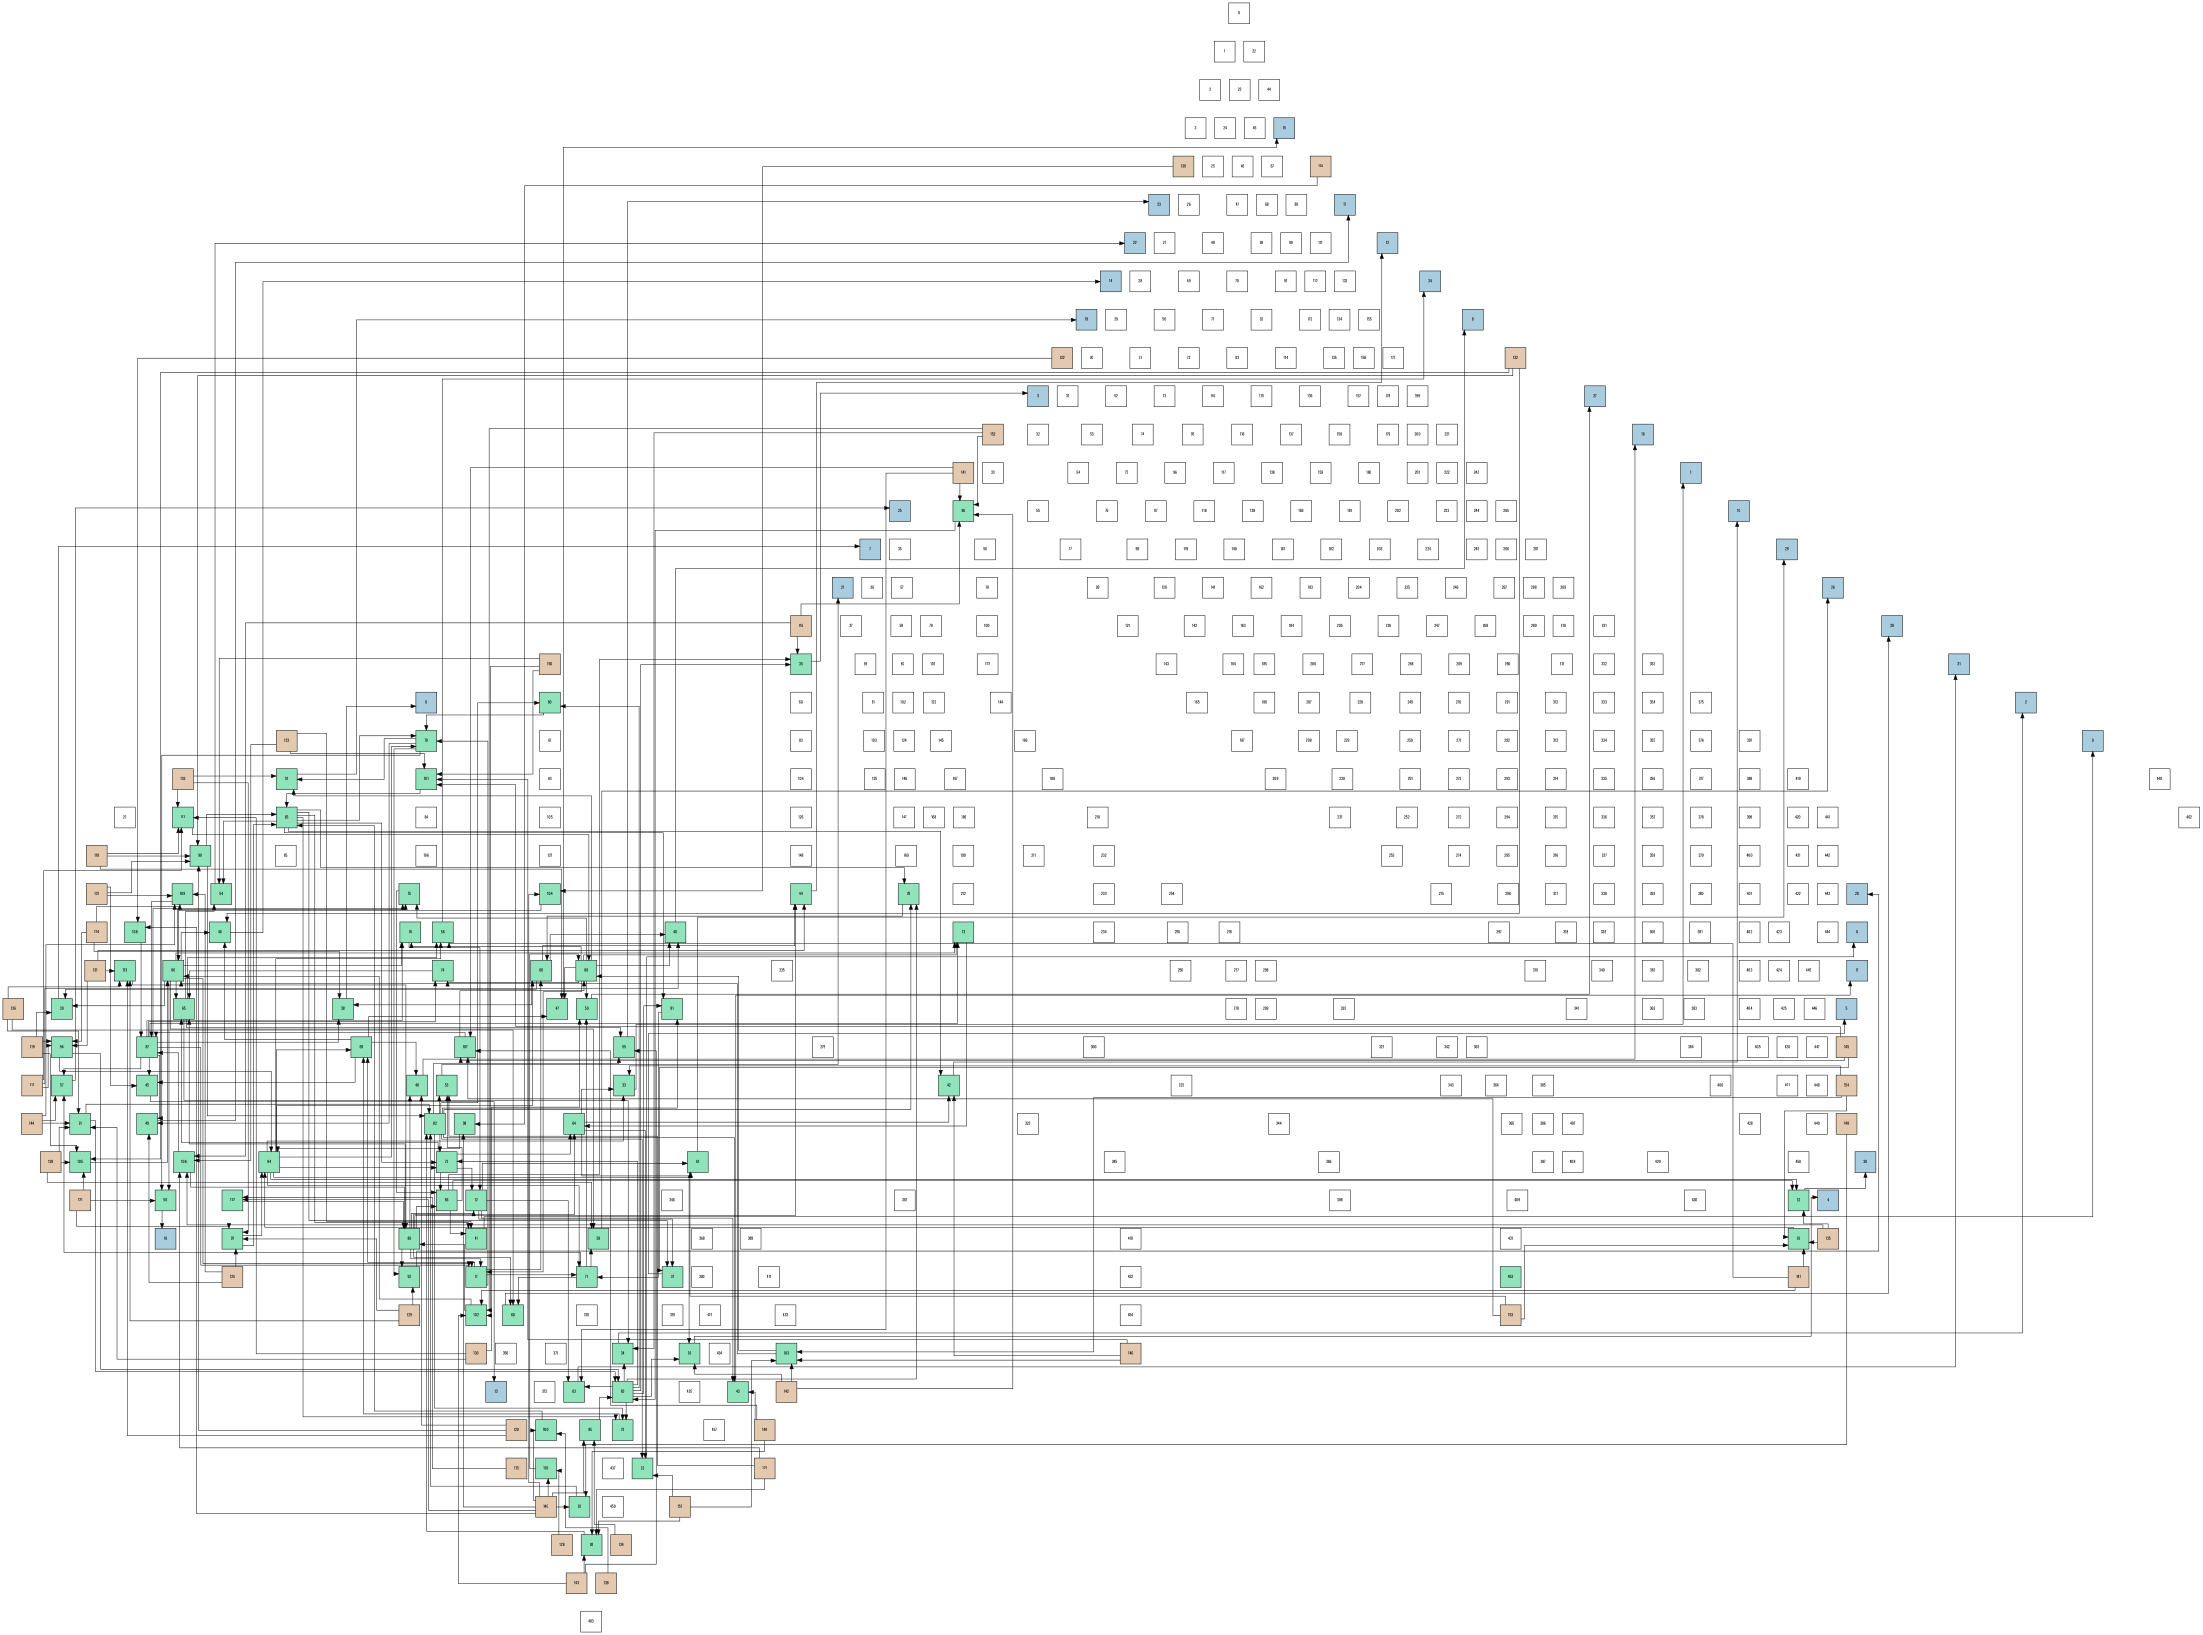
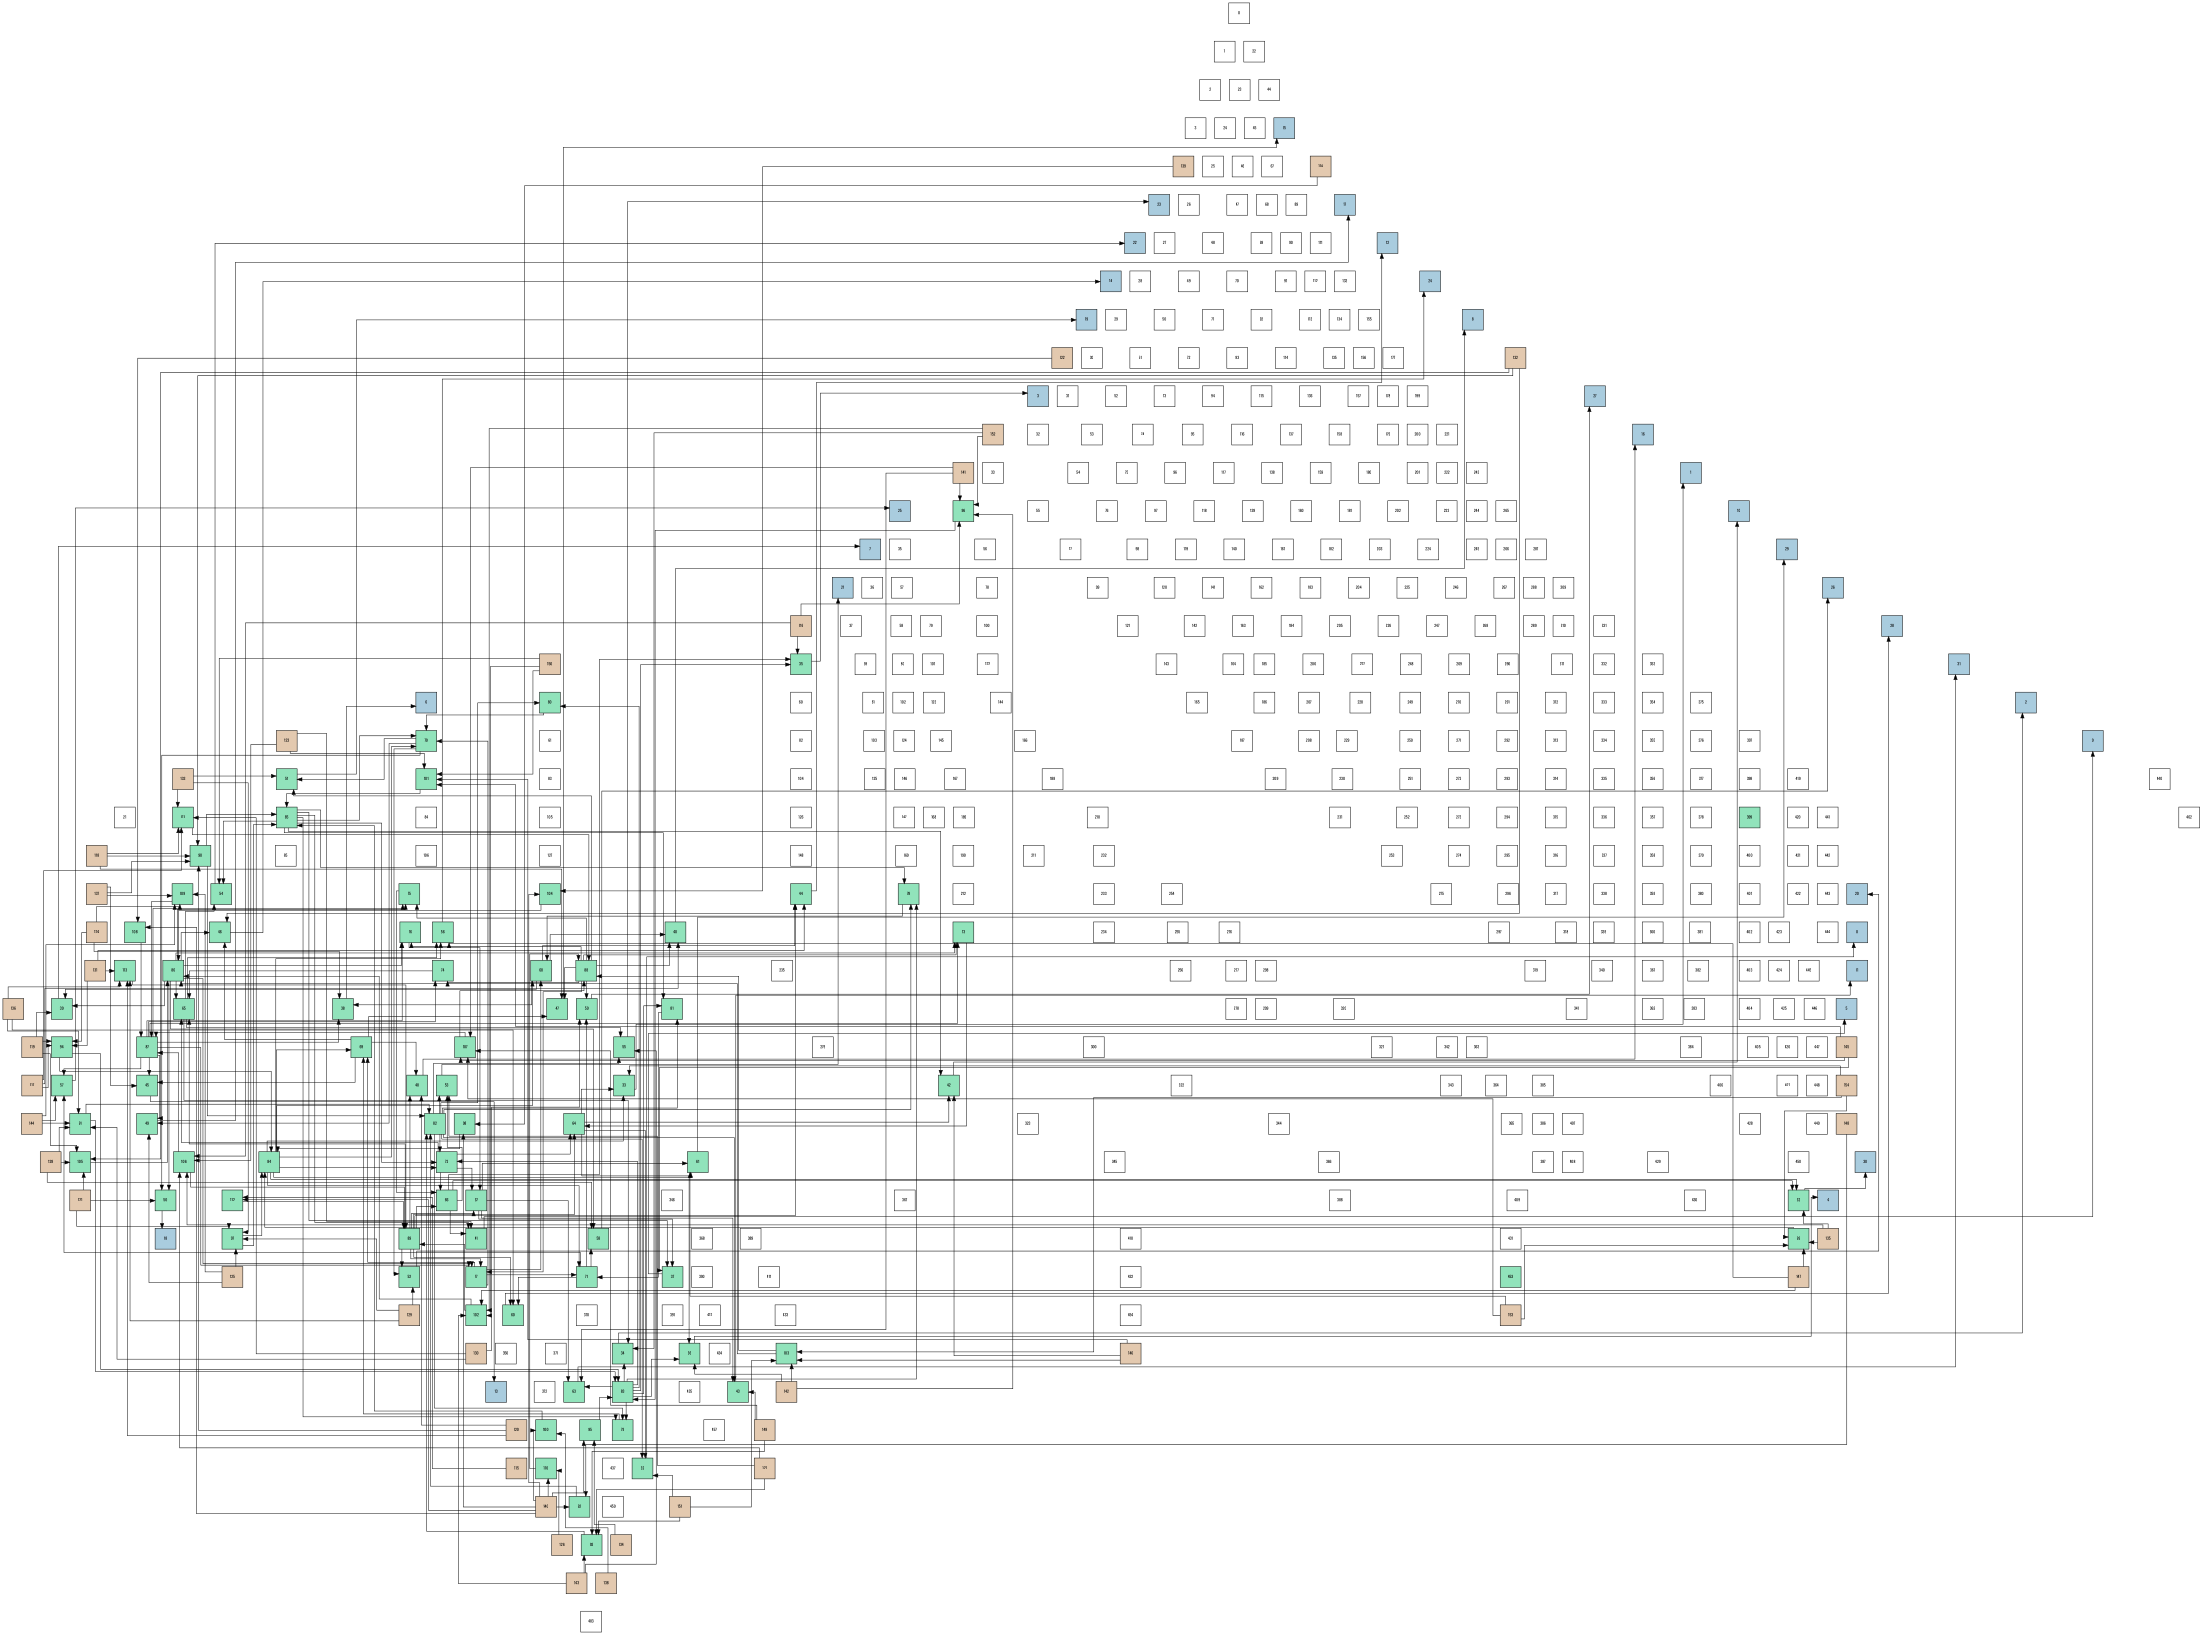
node "399": fillcolor #ffffff -> #91e3bb
